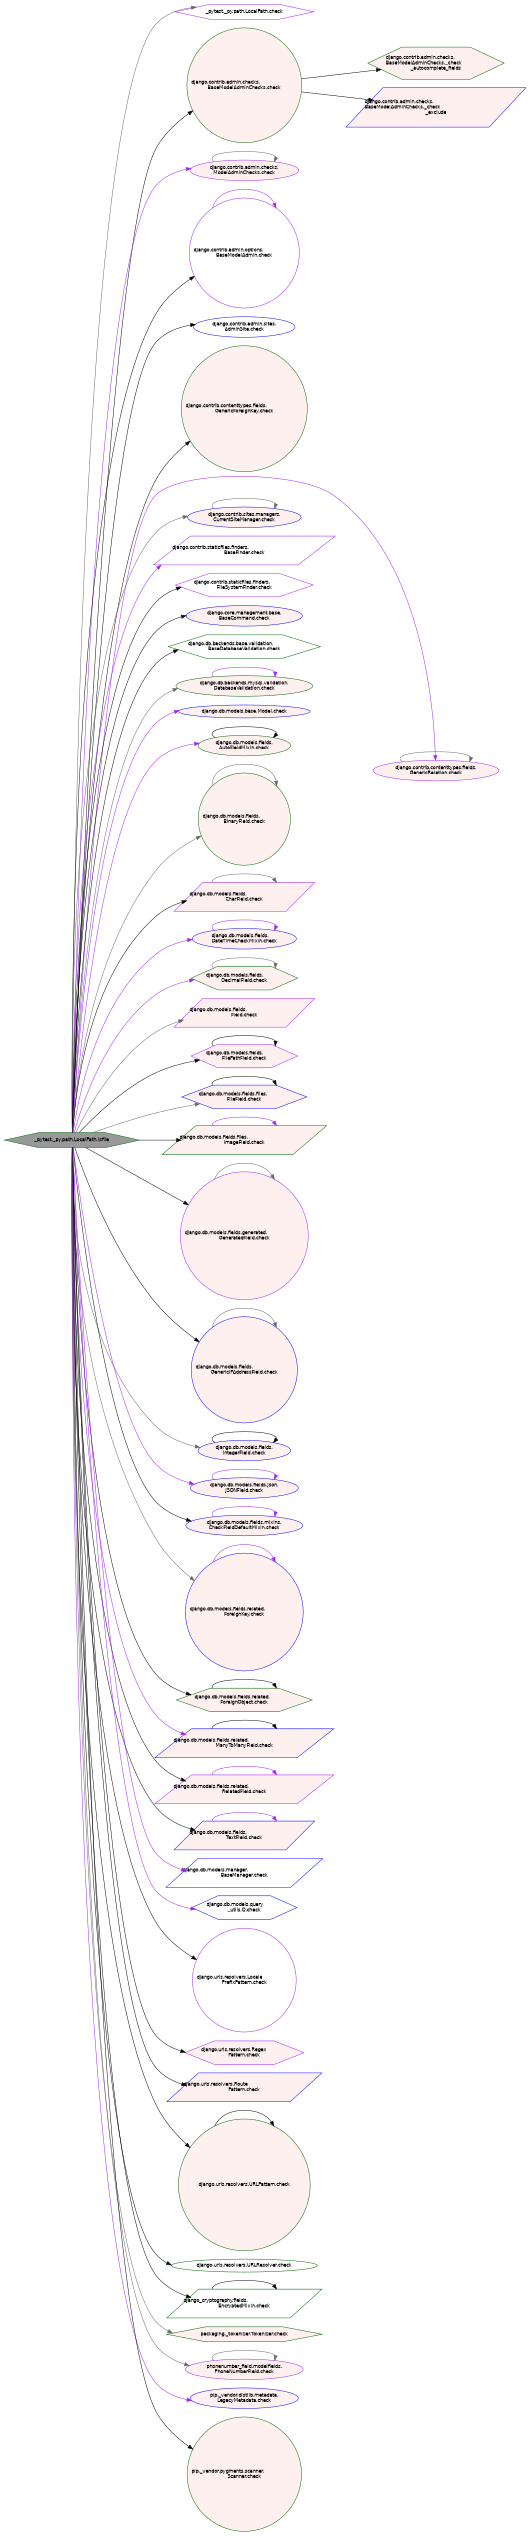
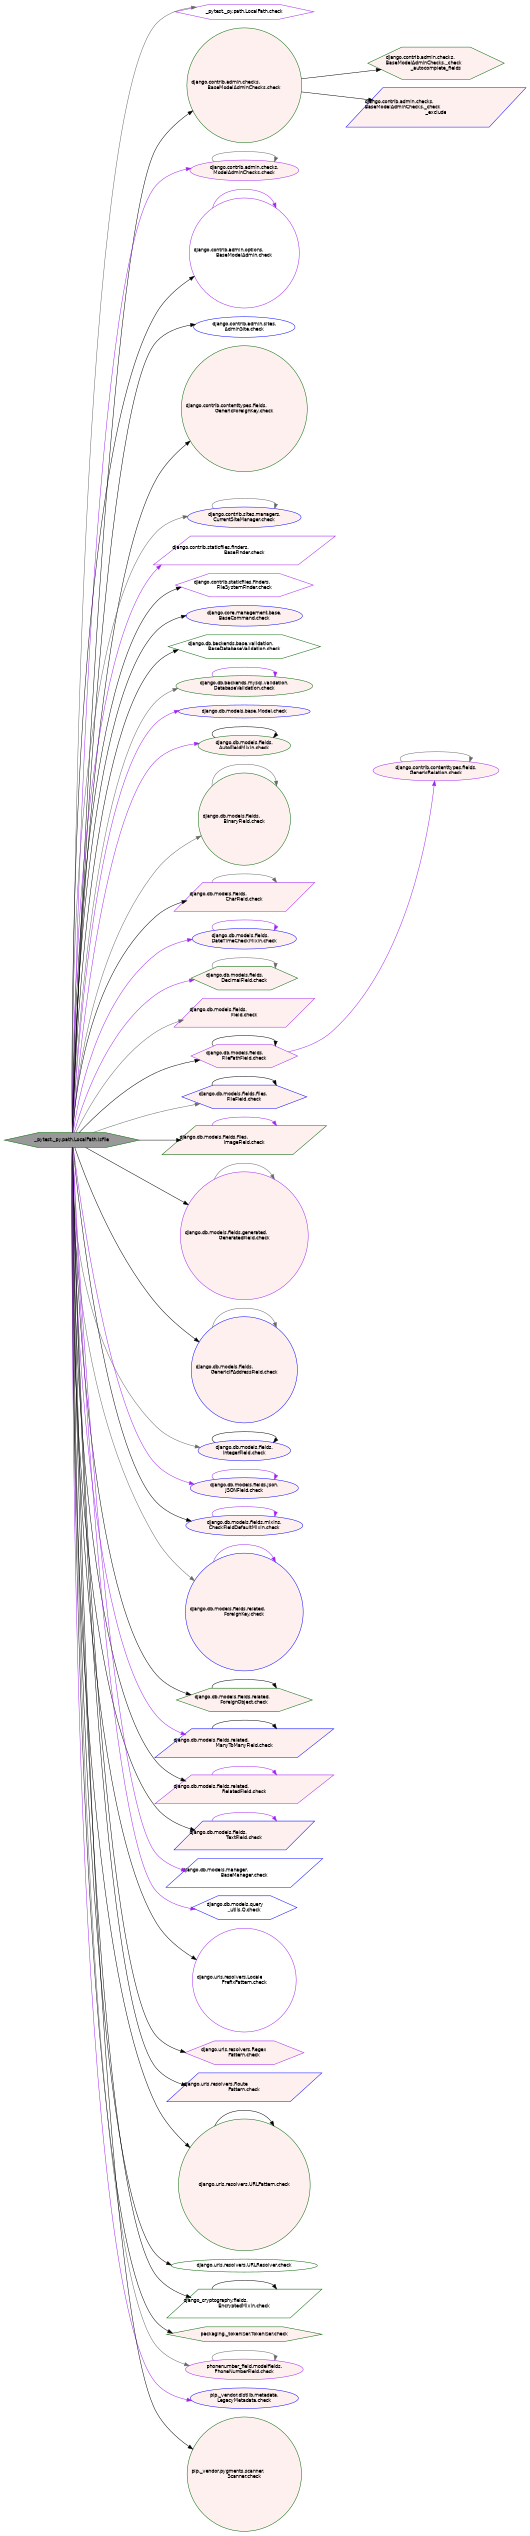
edge "_pytest._py.path.LocalPath.isfile" -> "django.contrib.contenttypes.fields. GenericRelation.check": now "django.db.models.fields. FilePathField.check" -> "django.contrib.contenttypes.fields. GenericRelation.check"
edge "_pytest._py.path.LocalPath.isfile" -> "packaging._tokenizer.Tokenizer.check": color gray40 -> black
